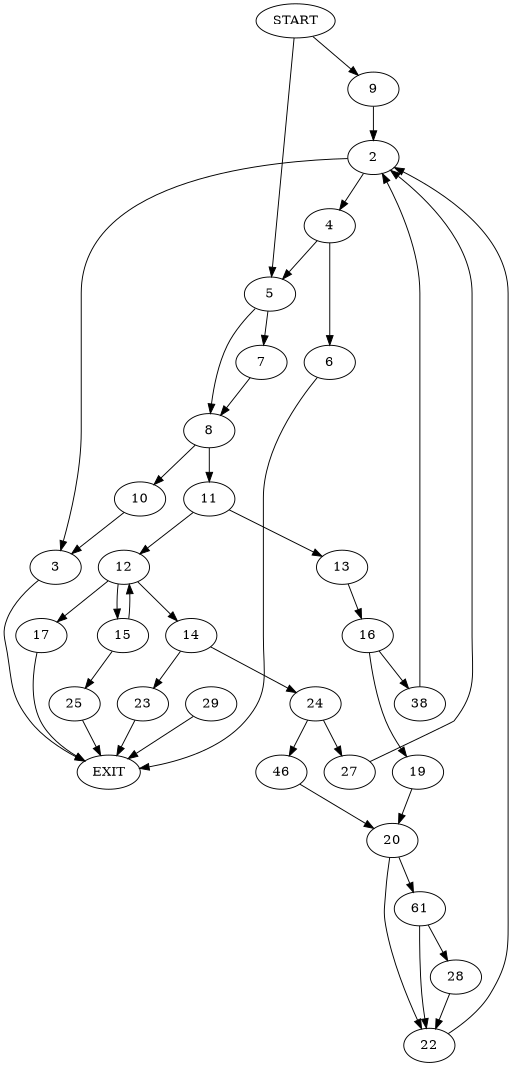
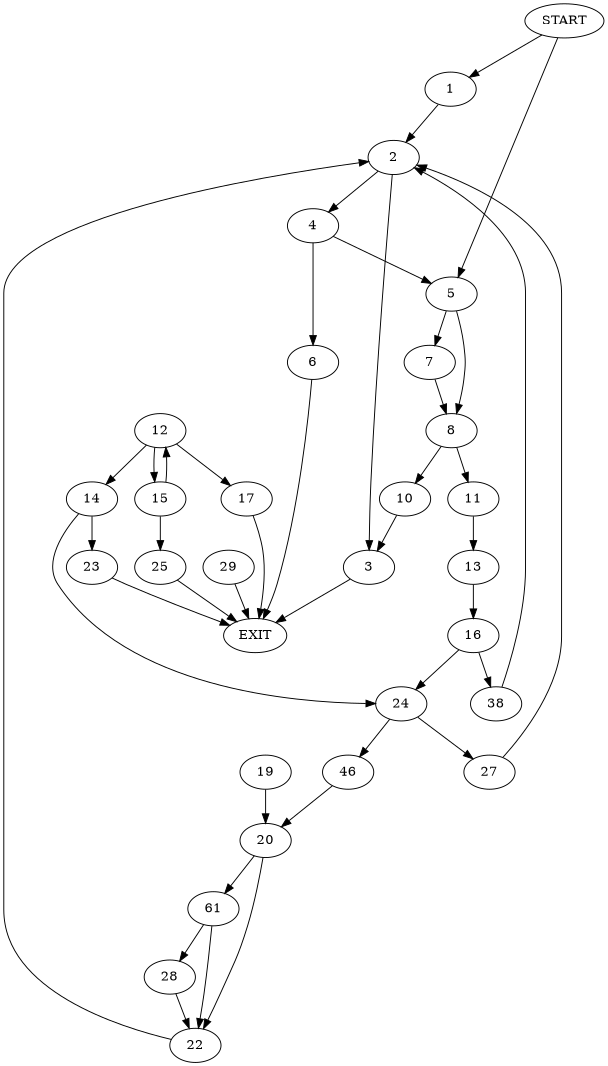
node "9": label "9" -> "1"
edge "11" -> "12": removed
edge "16" -> "19": now "16" -> "24"
